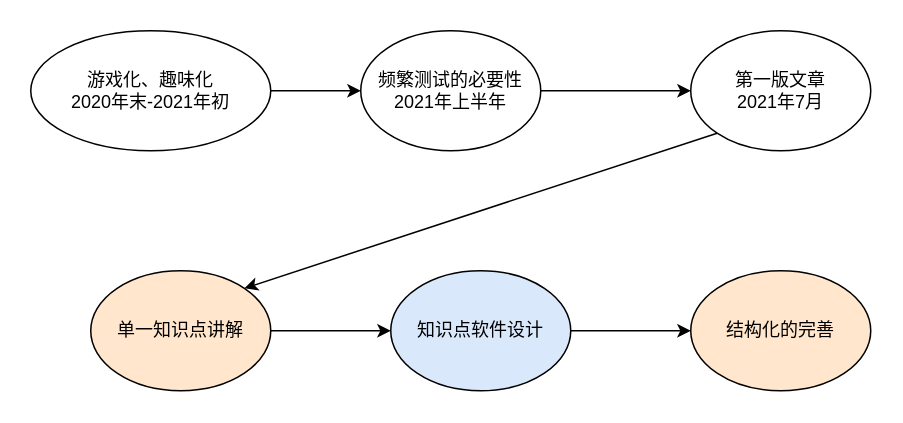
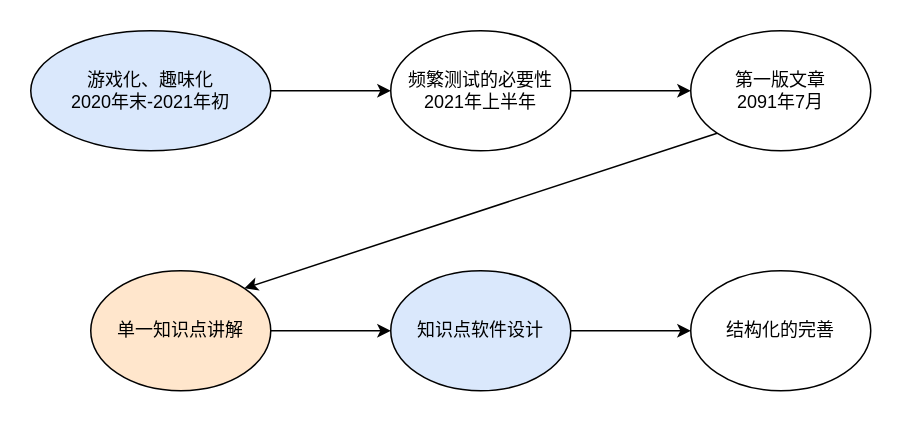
node "游戏化、趣味化 2020年末-2021年初": fillcolor #ffffff -> #dae8fc
node "频繁测试的必要性 2021年上半年": moved (451, 91) -> (481, 91)
node "第一版文章 2021年7月": label "第一版文章 2021年7月" -> "第一版文章 2091年7月"
node "结构化的完善": fillcolor #ffe6cc -> #ffffff
